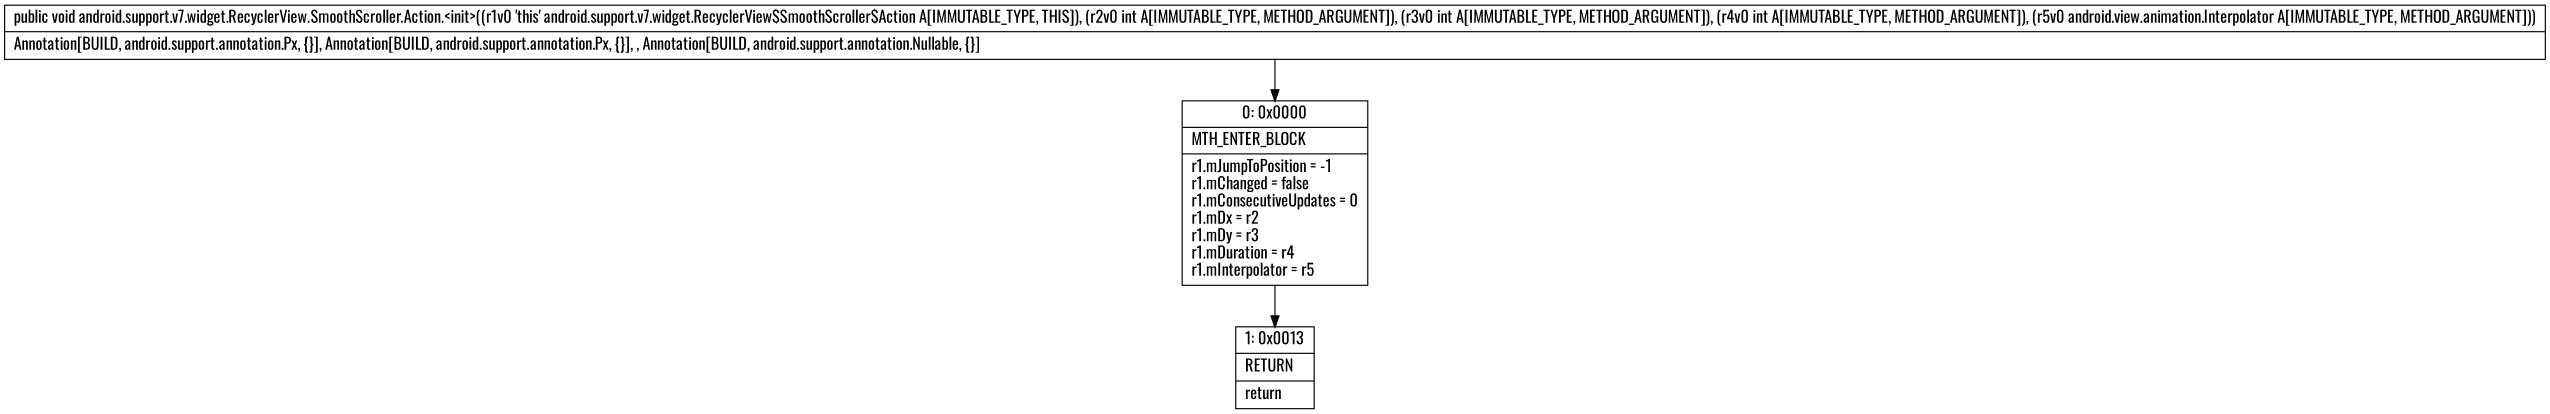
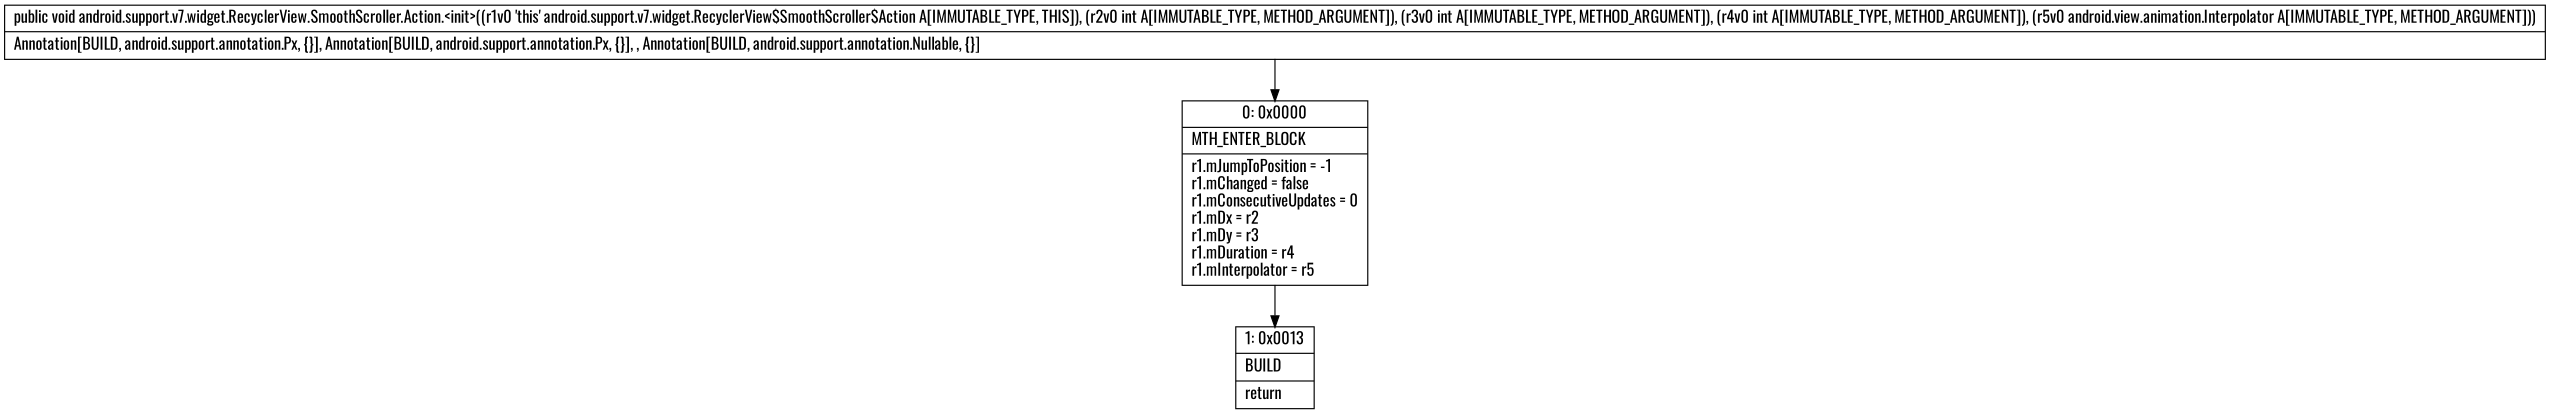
node "1: 0x0013": text "RETURN" -> "BUILD"
